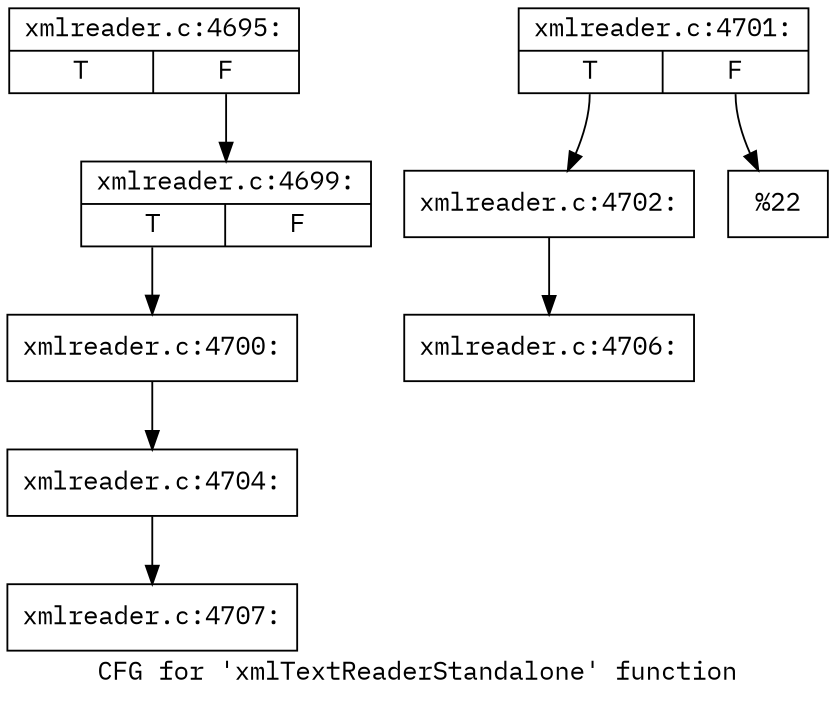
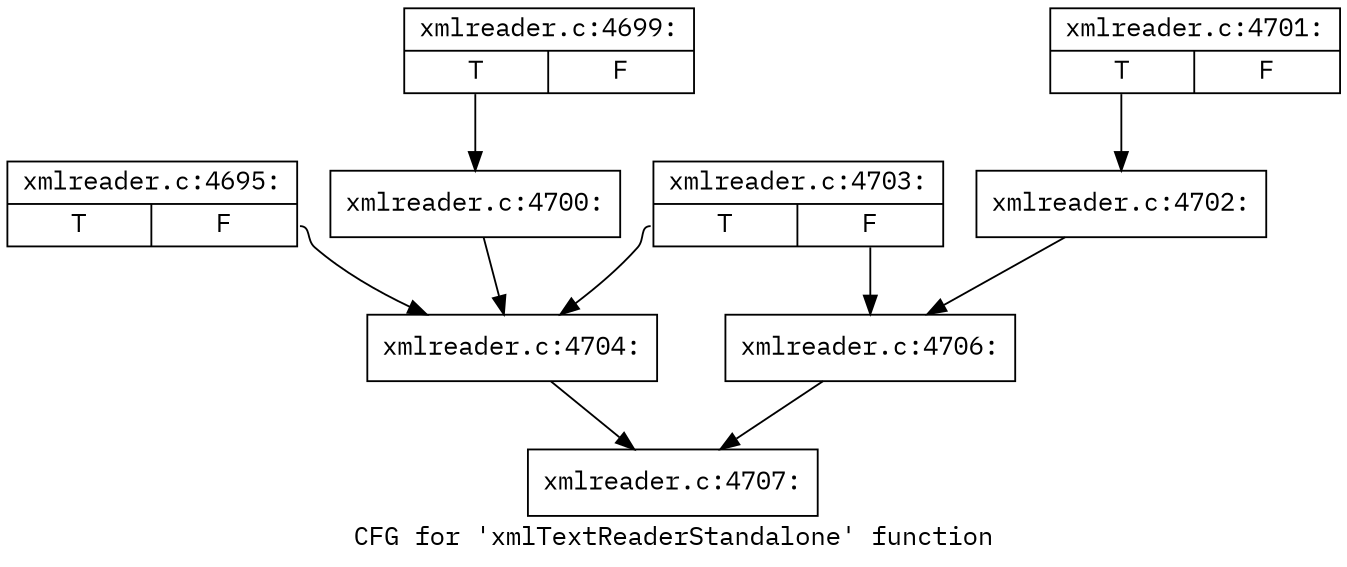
edge "xmlreader.c:4695:" -> "xmlreader.c:4699:": now "xmlreader.c:4695:" -> "xmlreader.c:4704:"
node "%22": removed
node "xmlreader.c:4703:": added
edge "xmlreader.c:4706:" -> "xmlreader.c:4707:": added
